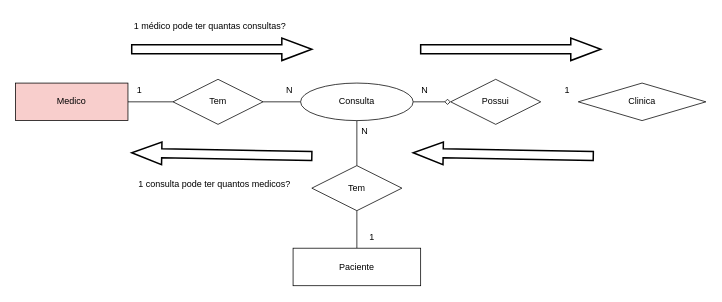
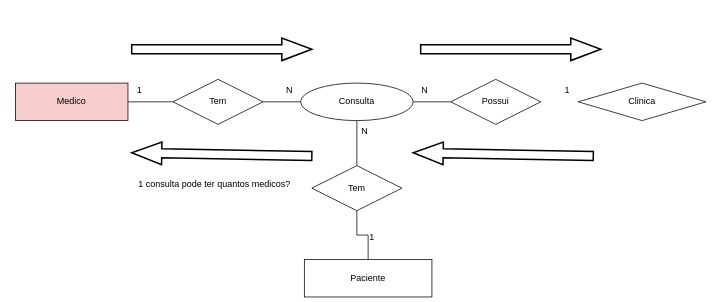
node "1 médico pode ter quantas consultas?": removed
edge "Consulta" -> "Possui": arrowhead diamond -> none
node "Paciente": moved (357, 267) -> (368, 278)
